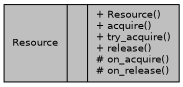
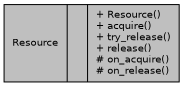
node "Resource": text "+ try_acquire()" -> "+ try_release()"
